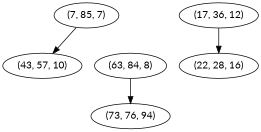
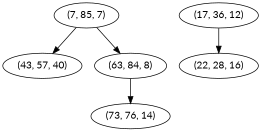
edge "(7, 85, 7)" -> "(63, 84, 8)": added
node "(43, 57, 10)": label "(43, 57, 10)" -> "(43, 57, 40)"
node "(73, 76, 94)": label "(73, 76, 94)" -> "(73, 76, 14)"
